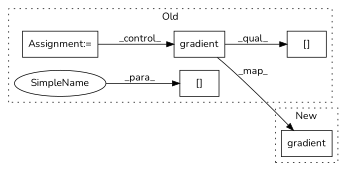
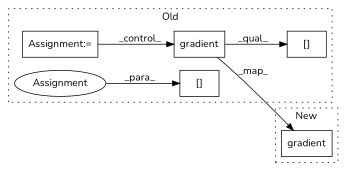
node "SimpleName": label "SimpleName" -> "Assignment"
